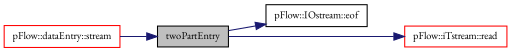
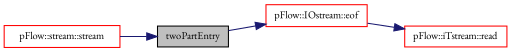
node "pFlow::IOstream::eof": color black -> red
node "pFlow::dataEntry::stream": label "pFlow::dataEntry::stream" -> "pFlow::stream::stream"
edge "twoPartEntry" -> "pFlow::iTstream::read": now "pFlow::IOstream::eof" -> "pFlow::iTstream::read"
